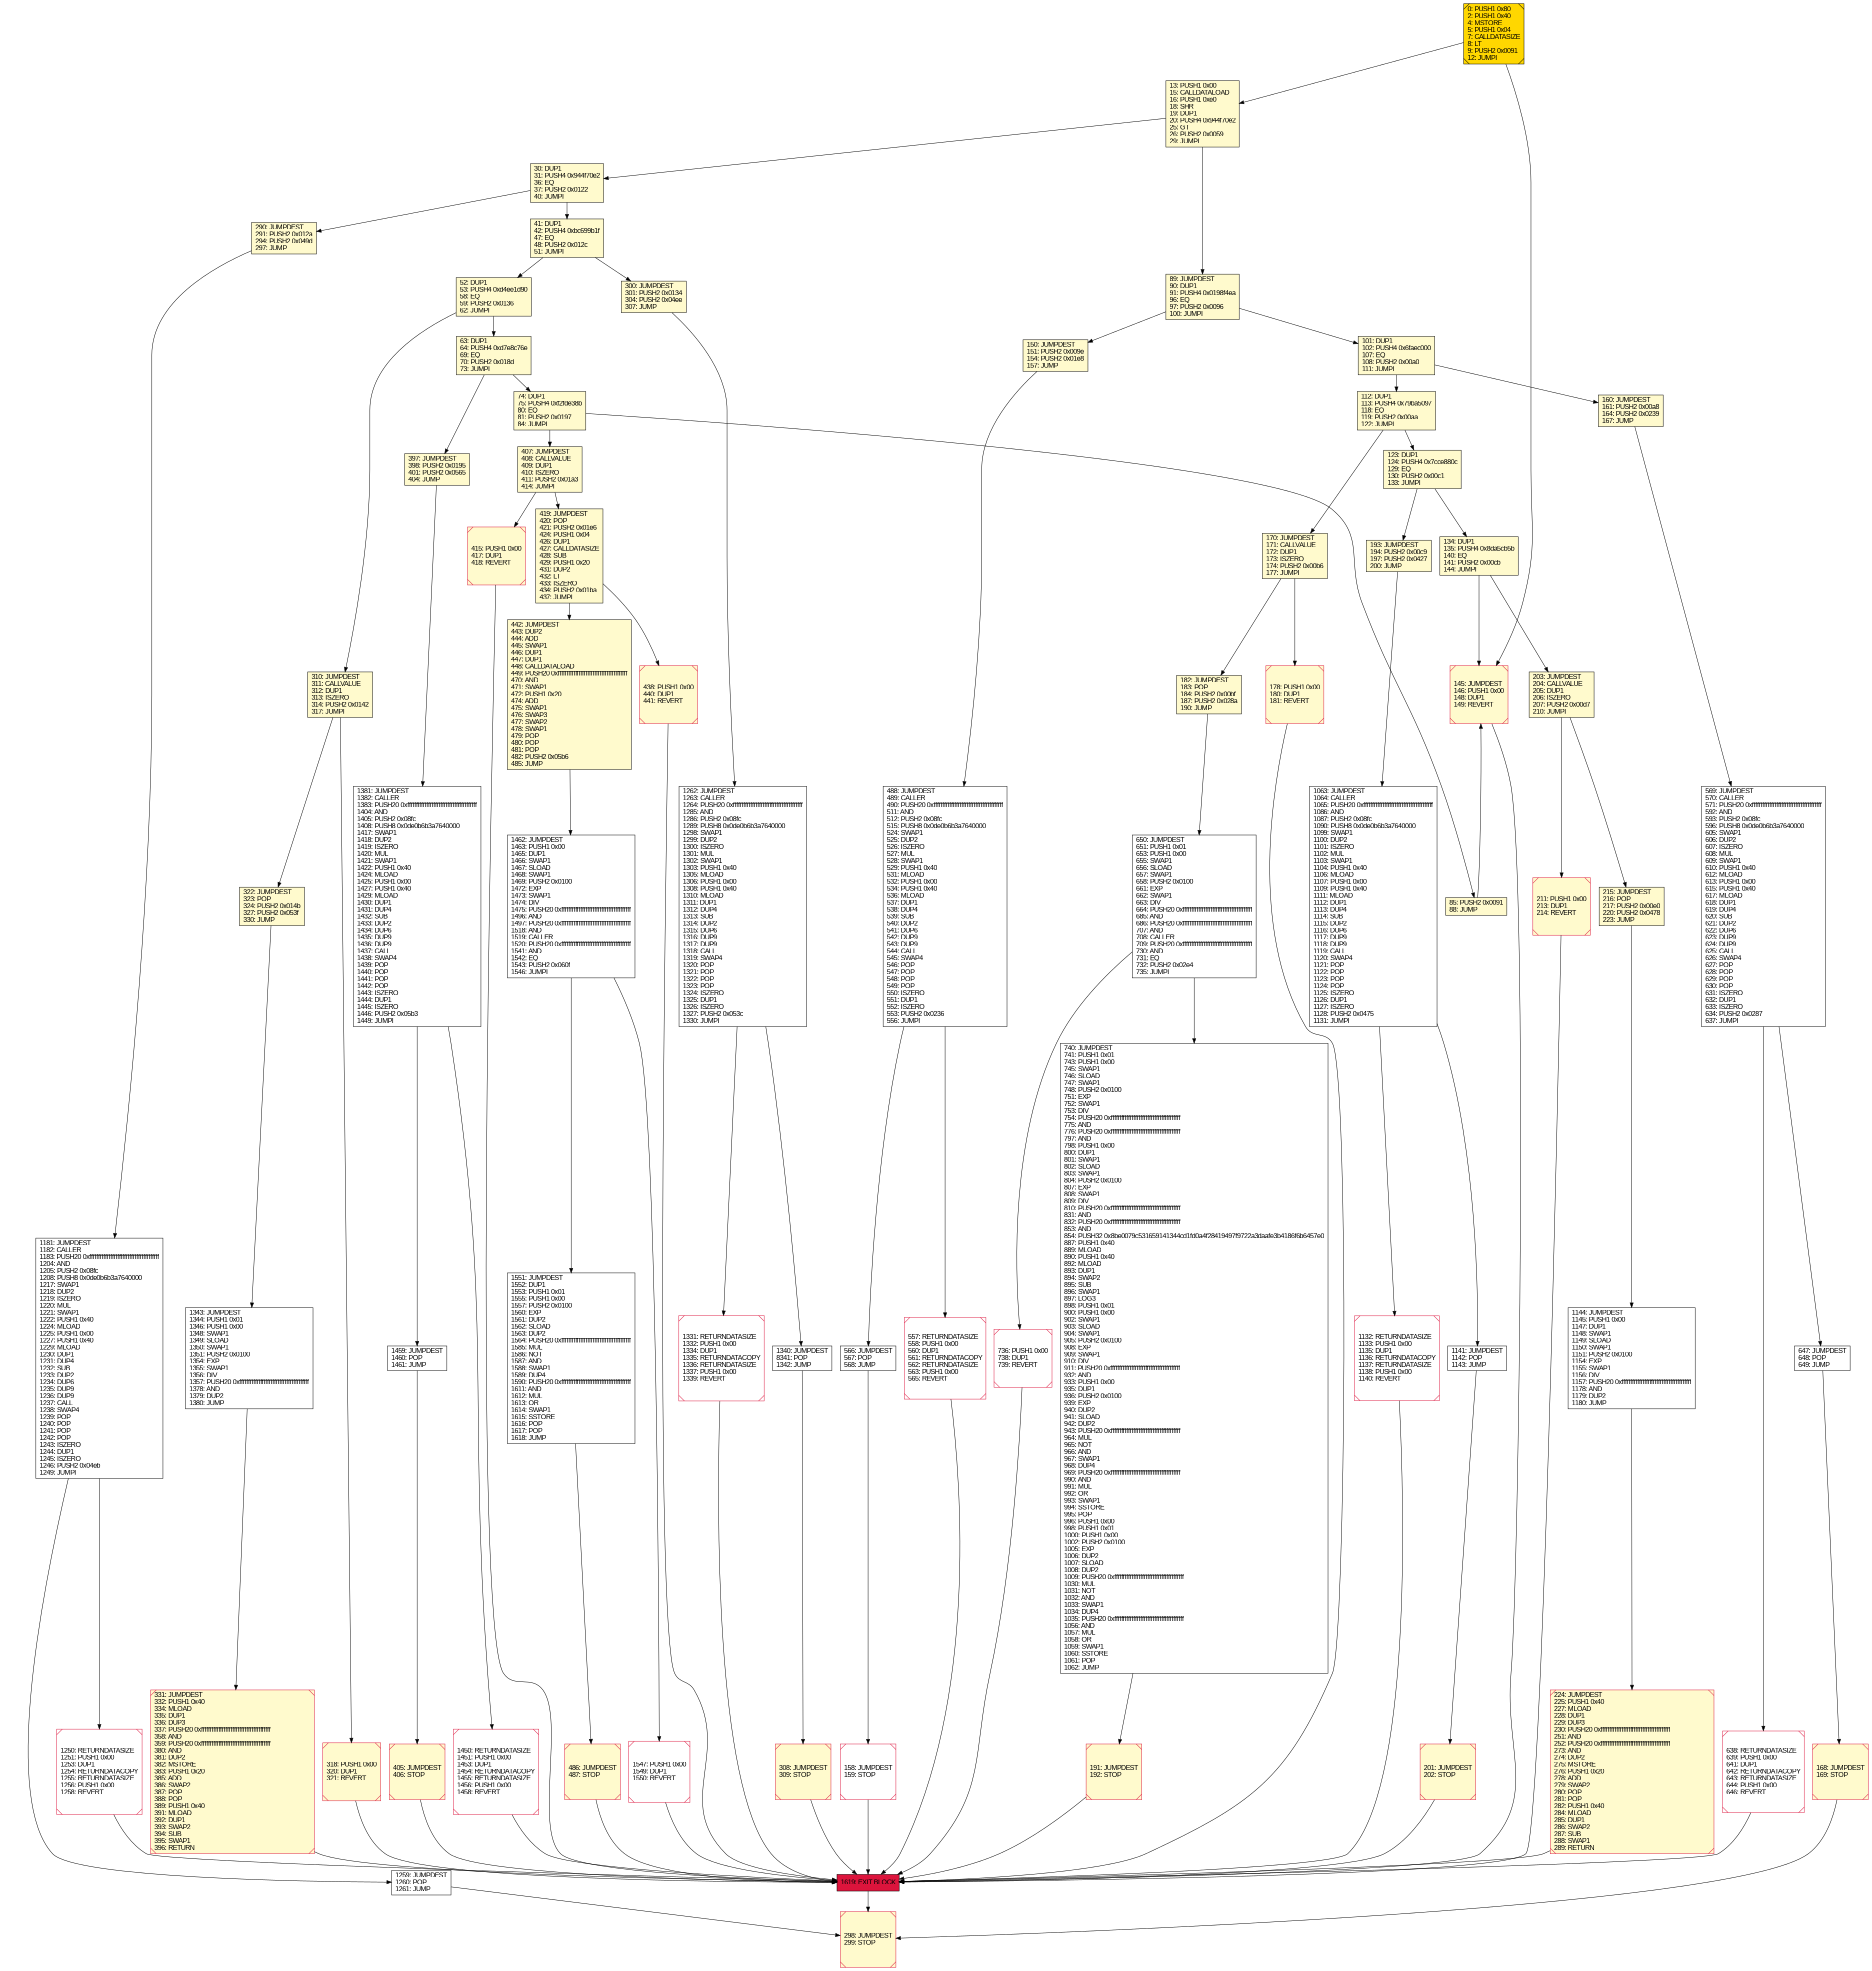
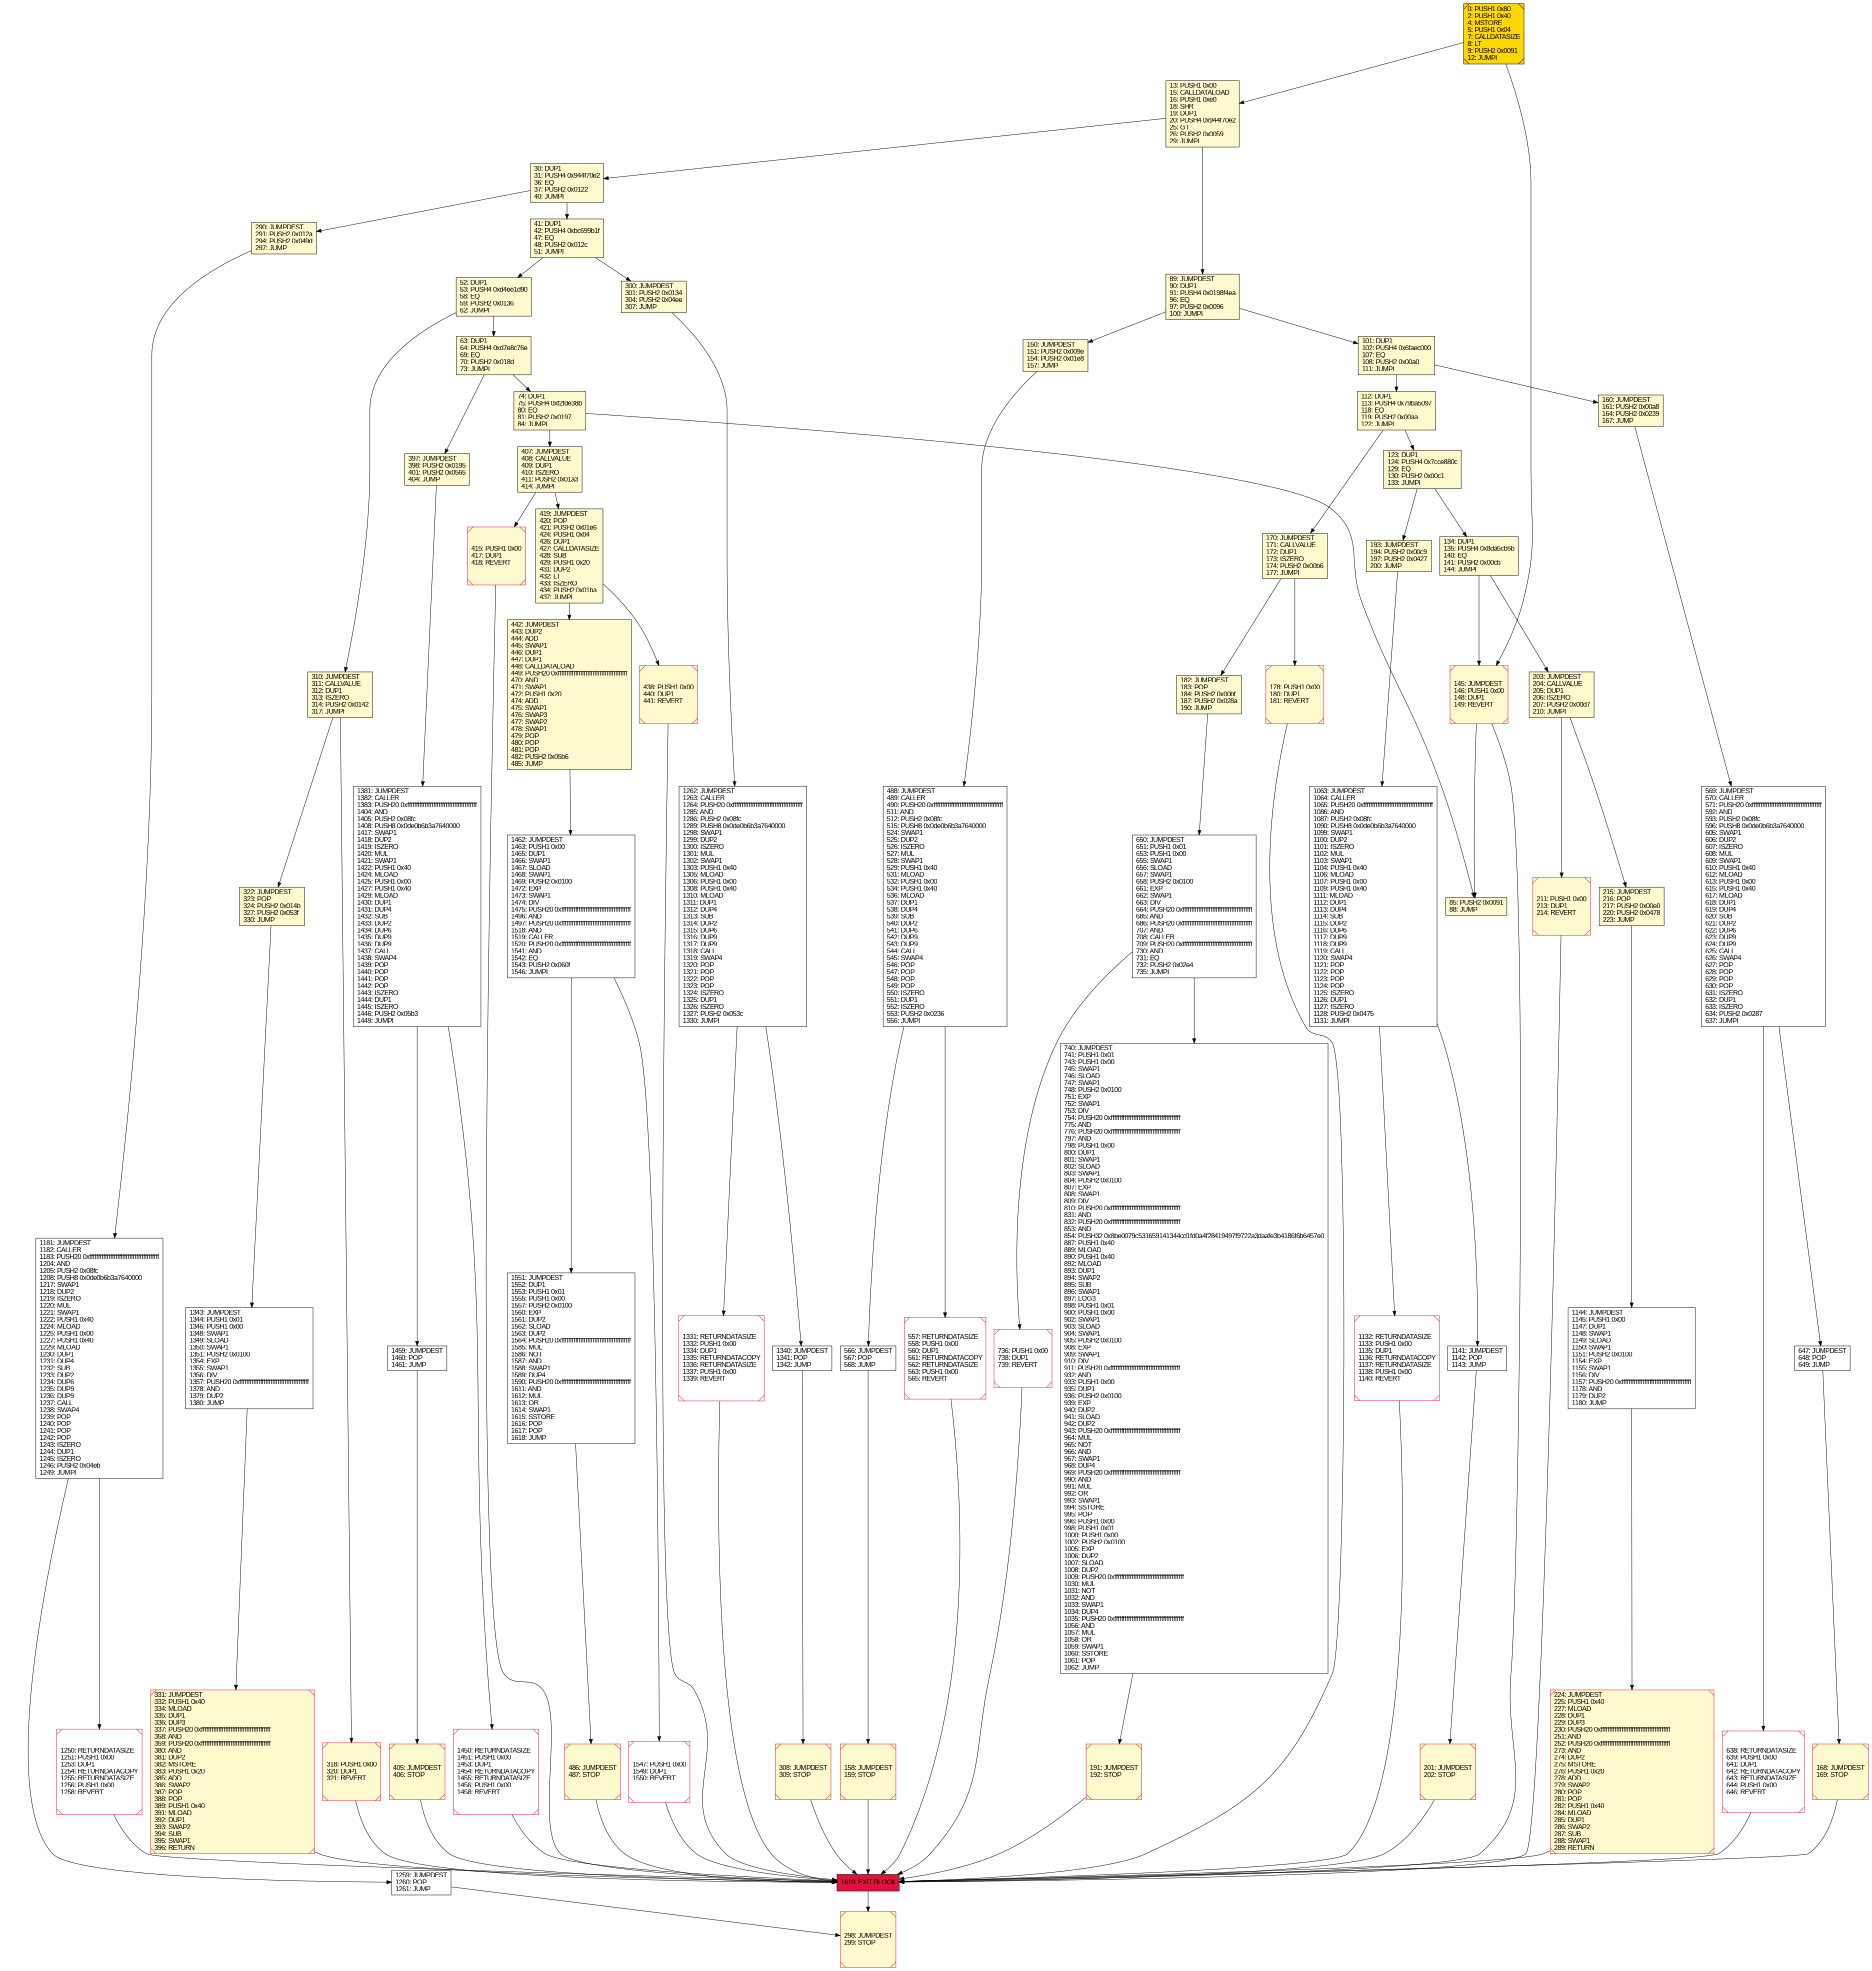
edge "85: PUSH2 0x0091 88: JUMP" -> "145: JUMPDEST 146: PUSH1 0x00 148: DUP1 149: REVERT": reversed
node "1340: JUMPDEST 8341: POP 1342: JUMP": label "1340: JUMPDEST 8341: POP 1342: JUMP" -> "1340: JUMPDEST 1341: POP 1342: JUMP"
node "158: JUMPDEST 159: STOP": fillcolor white -> lemonchiffon
edge "168: JUMPDEST 169: STOP" -> "298: JUMPDEST 299: STOP": now "168: JUMPDEST 169: STOP" -> "1619: EXIT BLOCK"
